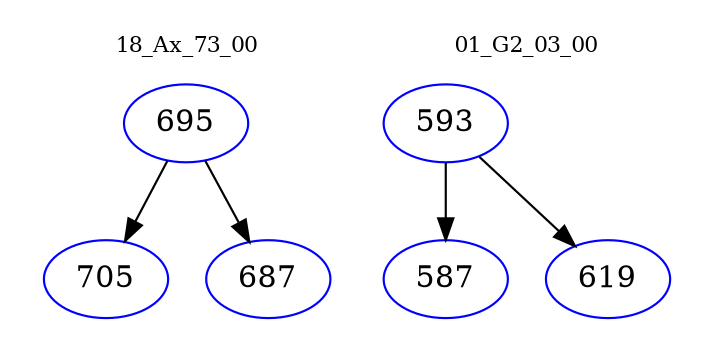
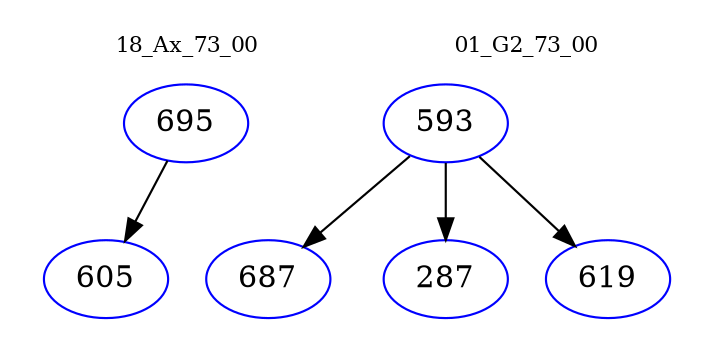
cluster "01_G2_03_00": label "01_G2_03_00" -> "01_G2_73_00"
edge "695" -> "687": now "593" -> "687"
node "705": label "705" -> "605"
node "587": label "587" -> "287"
